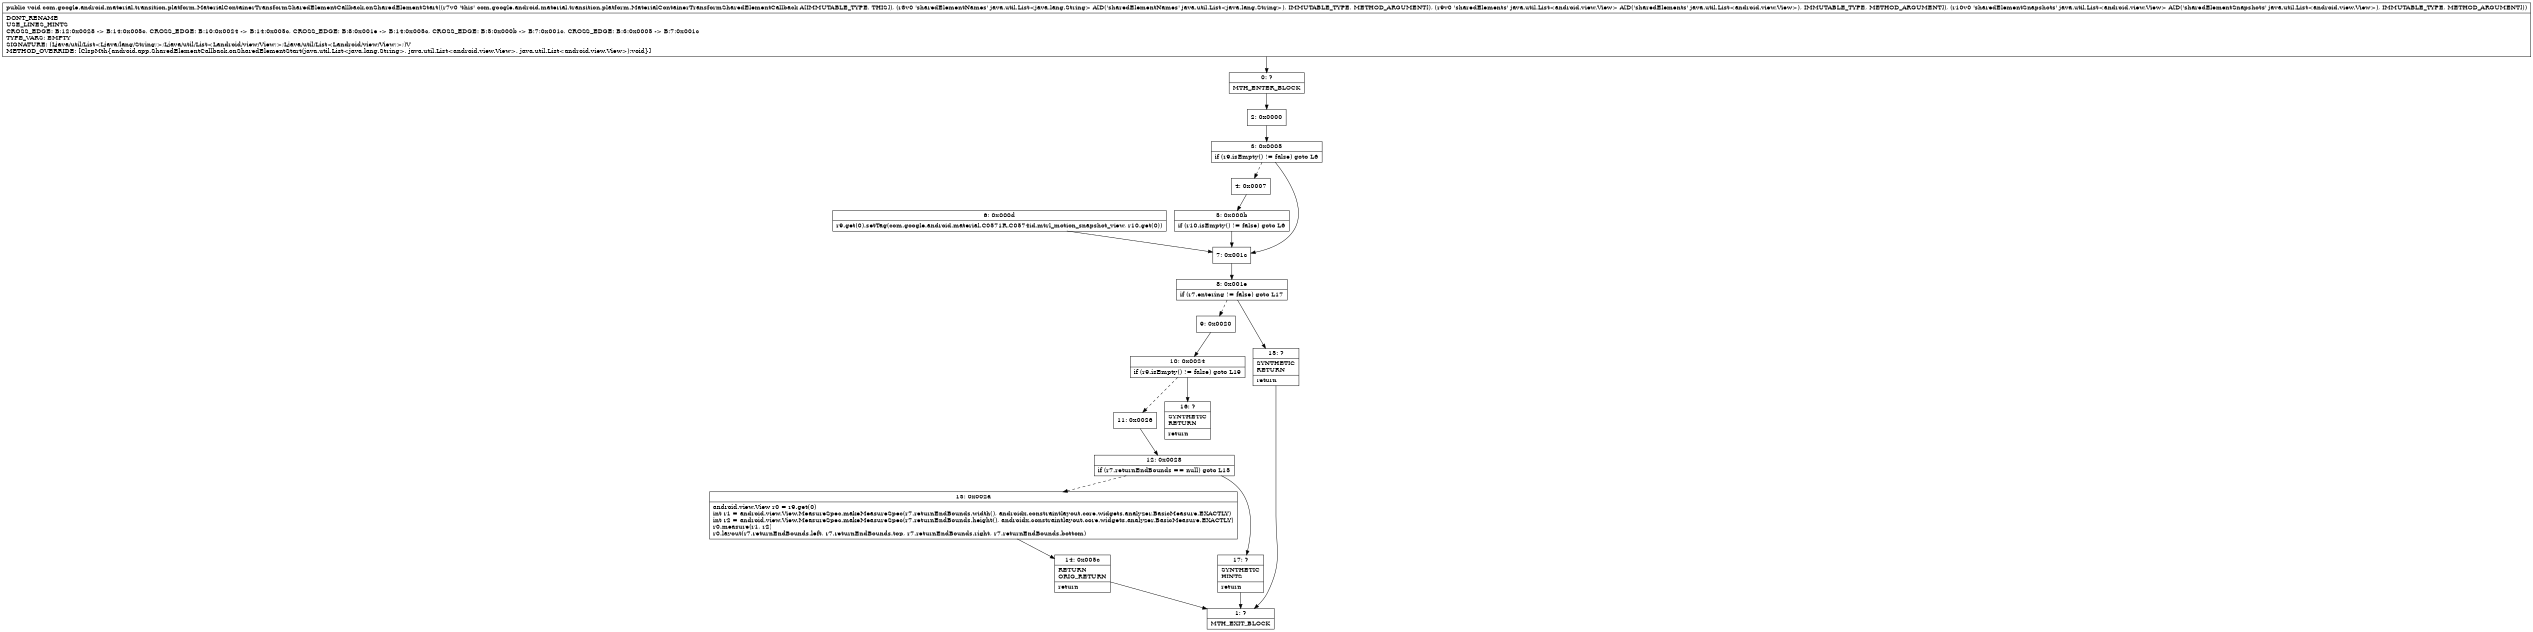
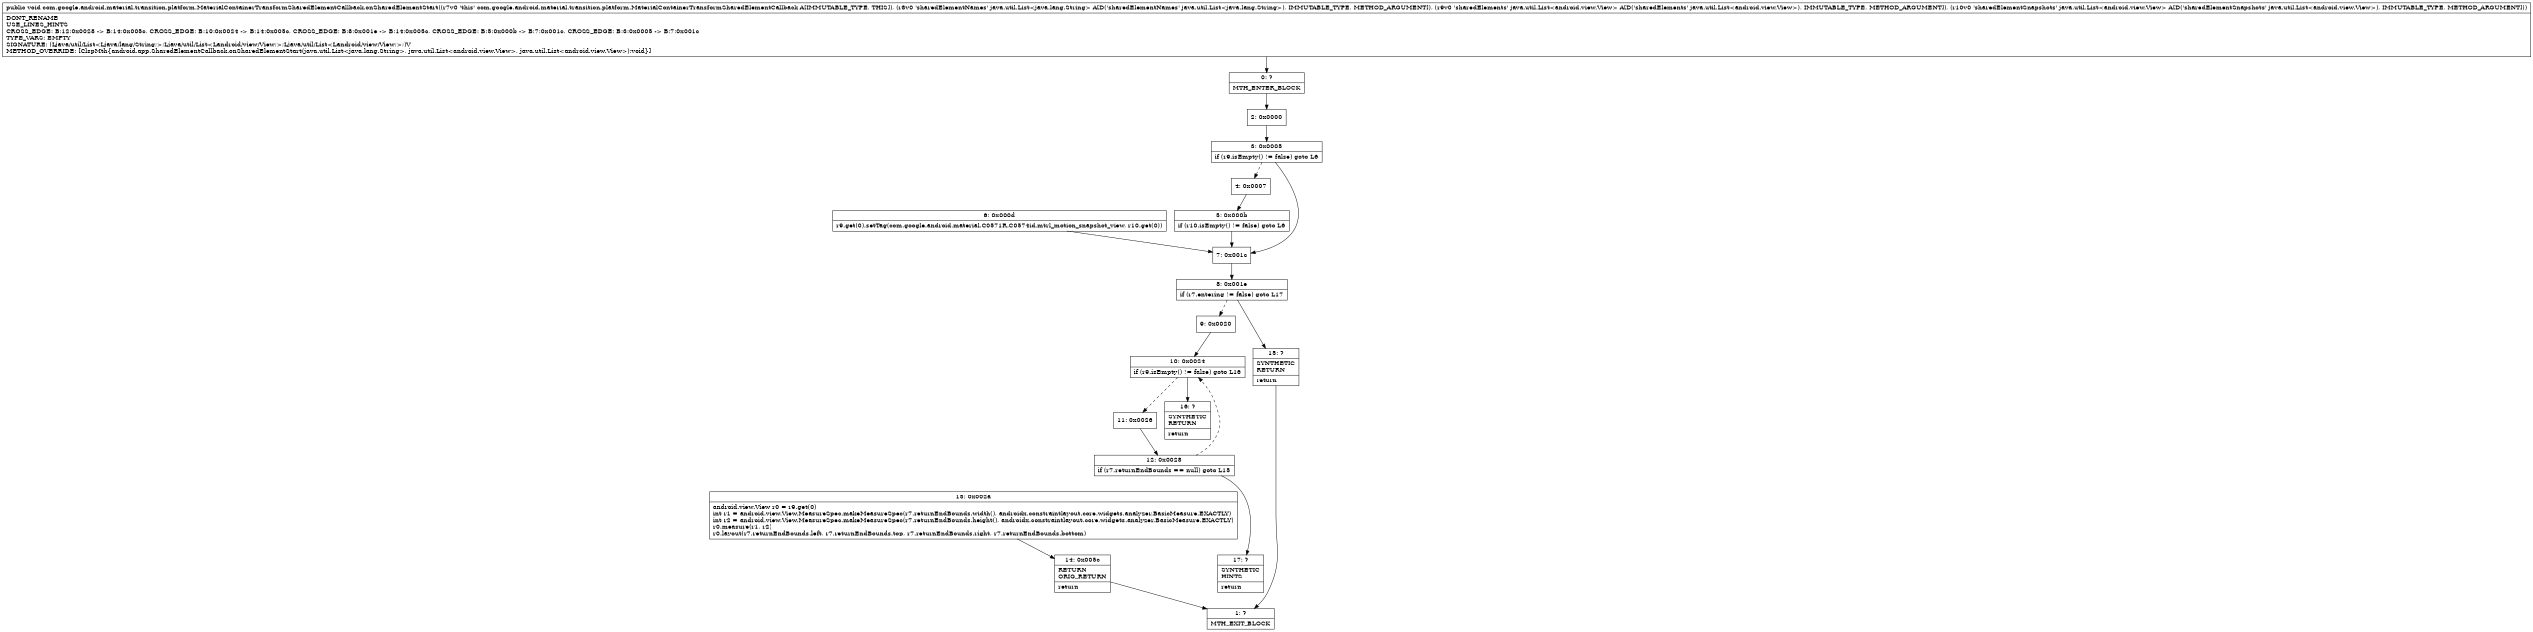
node "10: 0x0024": text "if (r9.isEmpty() != false) goto L19" -> "if (r9.isEmpty() != false) goto L16"
edge "12: 0x0028" -> "13: 0x002a": now "12: 0x0028" -> "10: 0x0024"
edge "17: ?" -> "1: ?": removed
